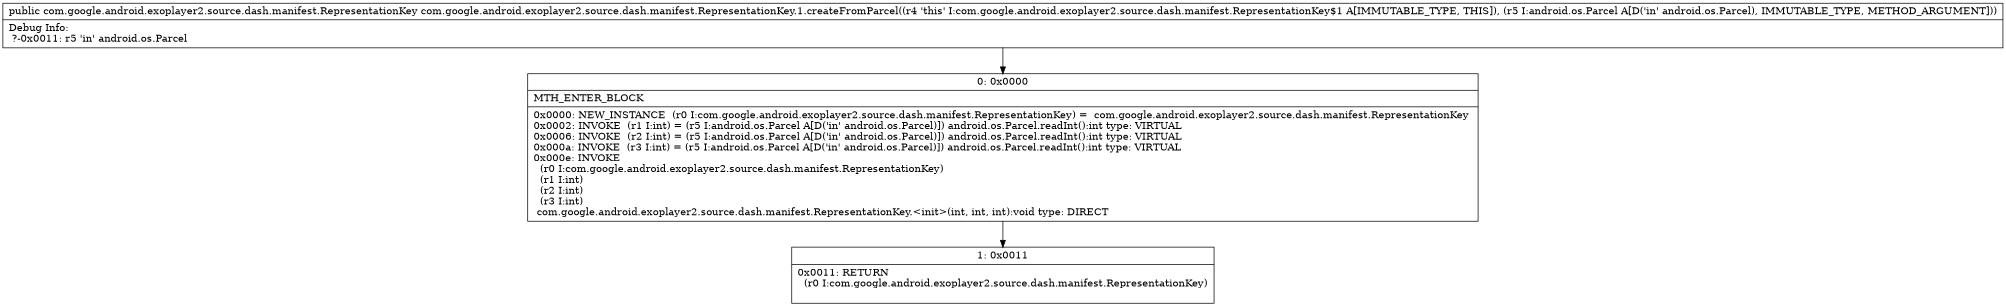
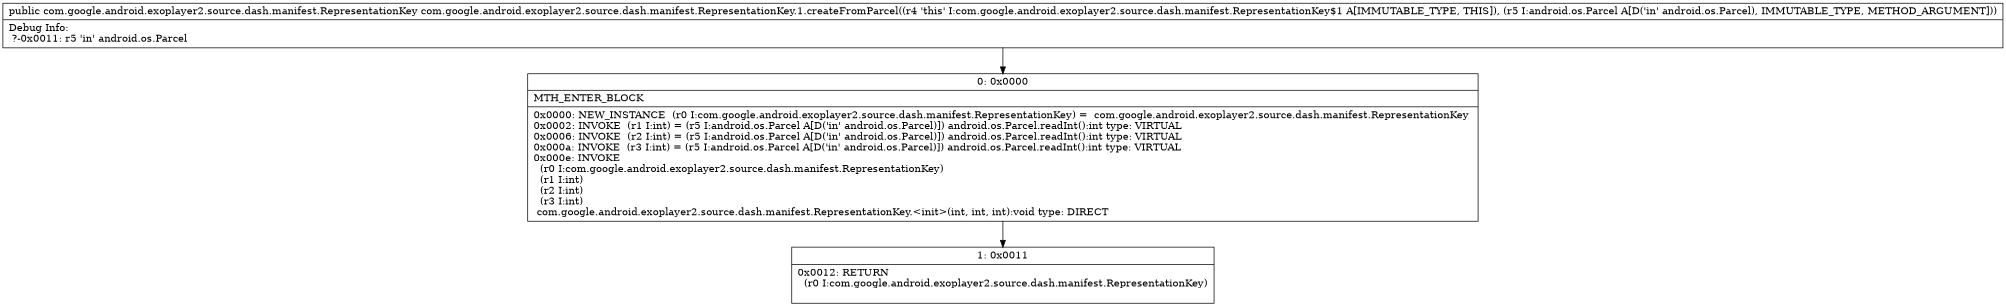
node "1: 0x0011": text "0x0011: RETURN" -> "0x0012: RETURN"
